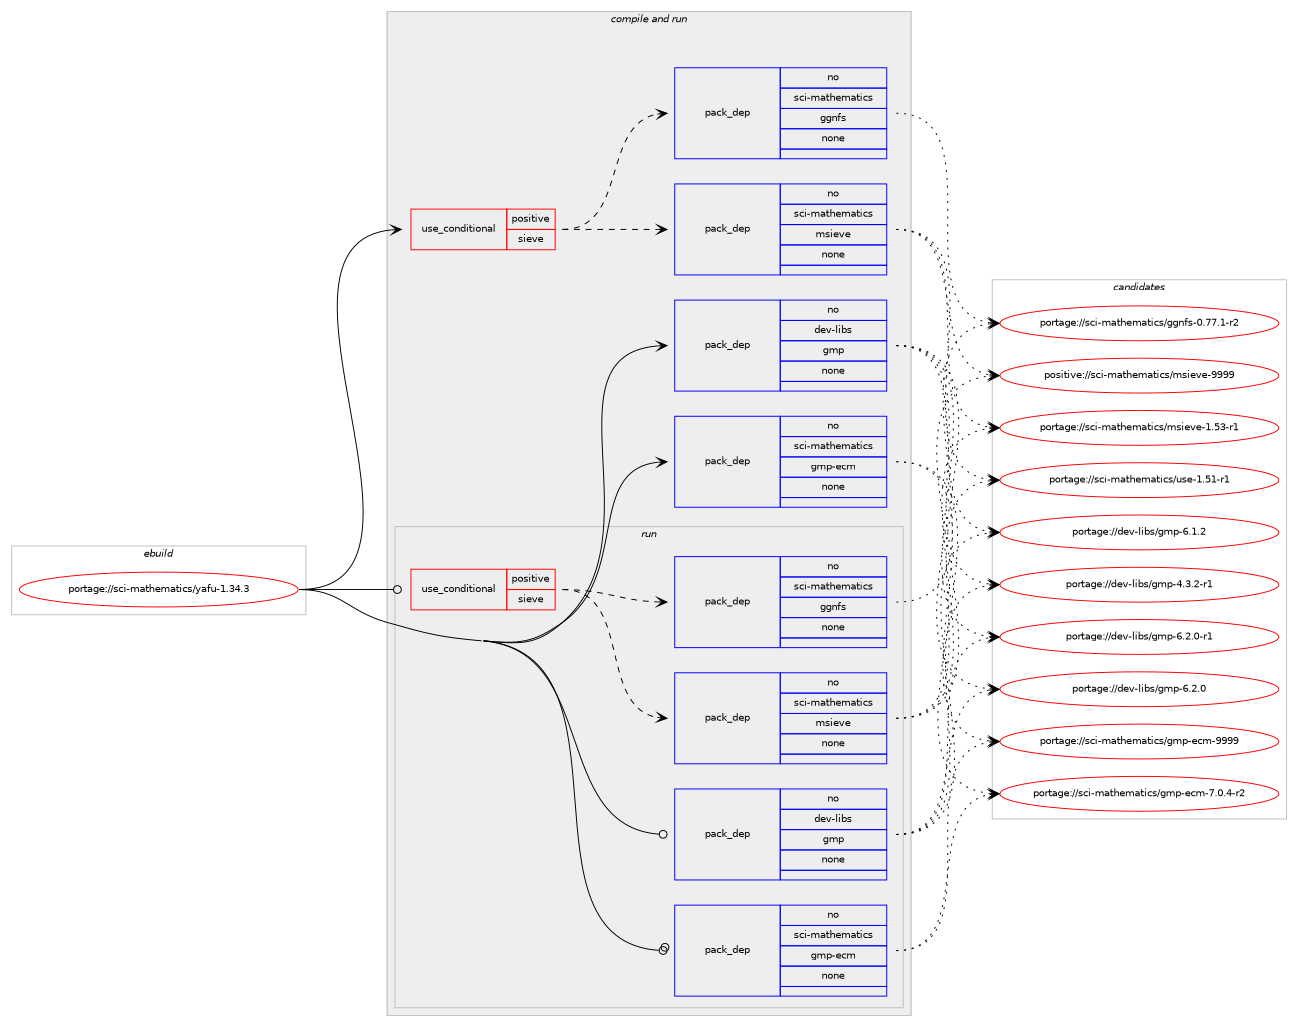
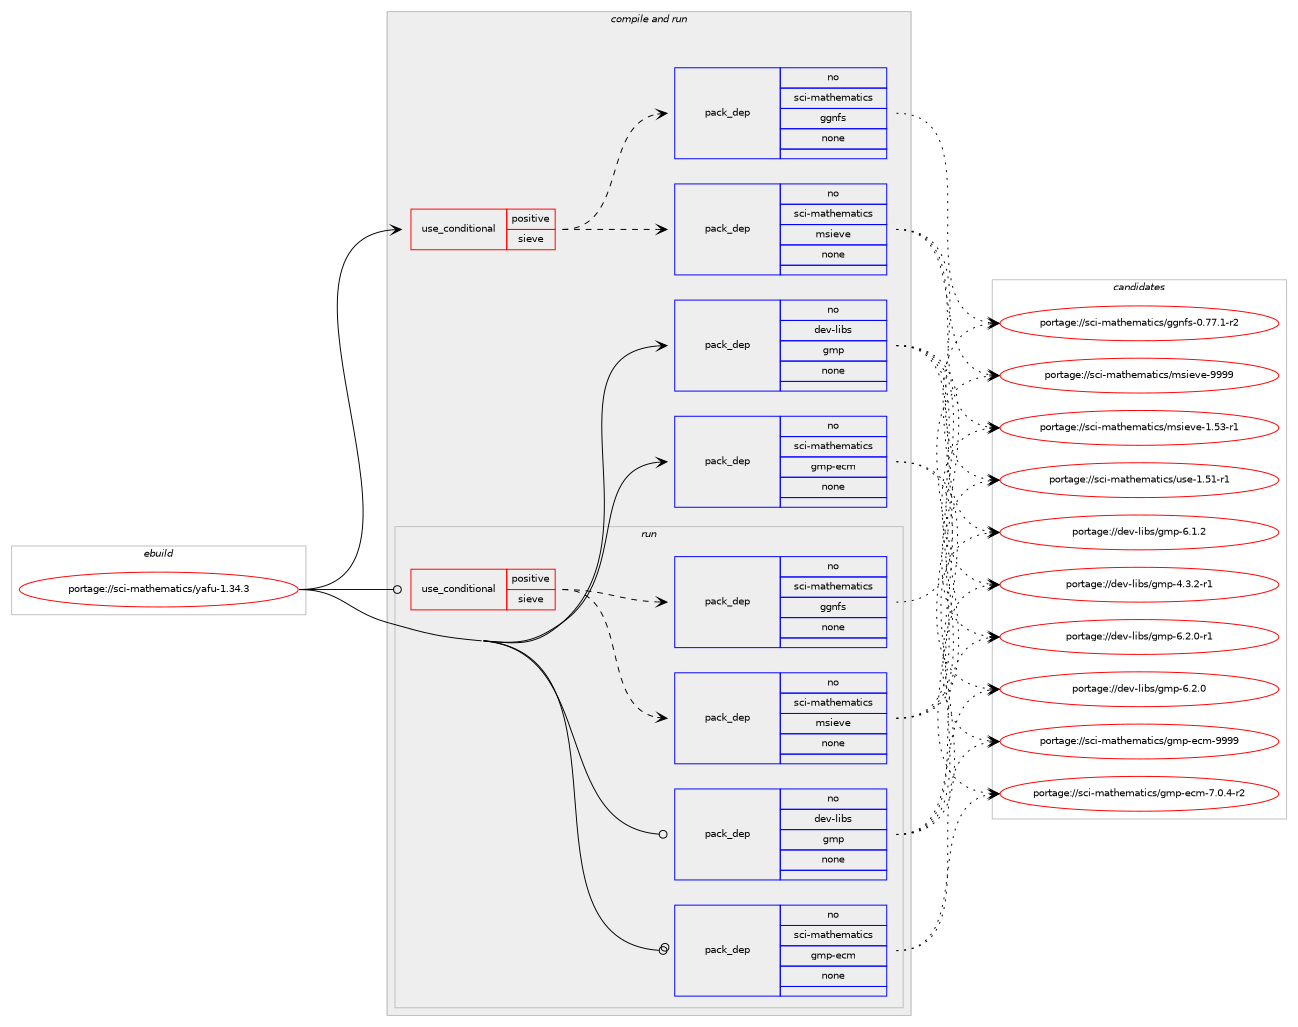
node "positive://sci-mathematics/msieve-9999": label "positive://sci-mathematics/msieve-9999" -> "portage://sci-mathematics/msieve-9999"
